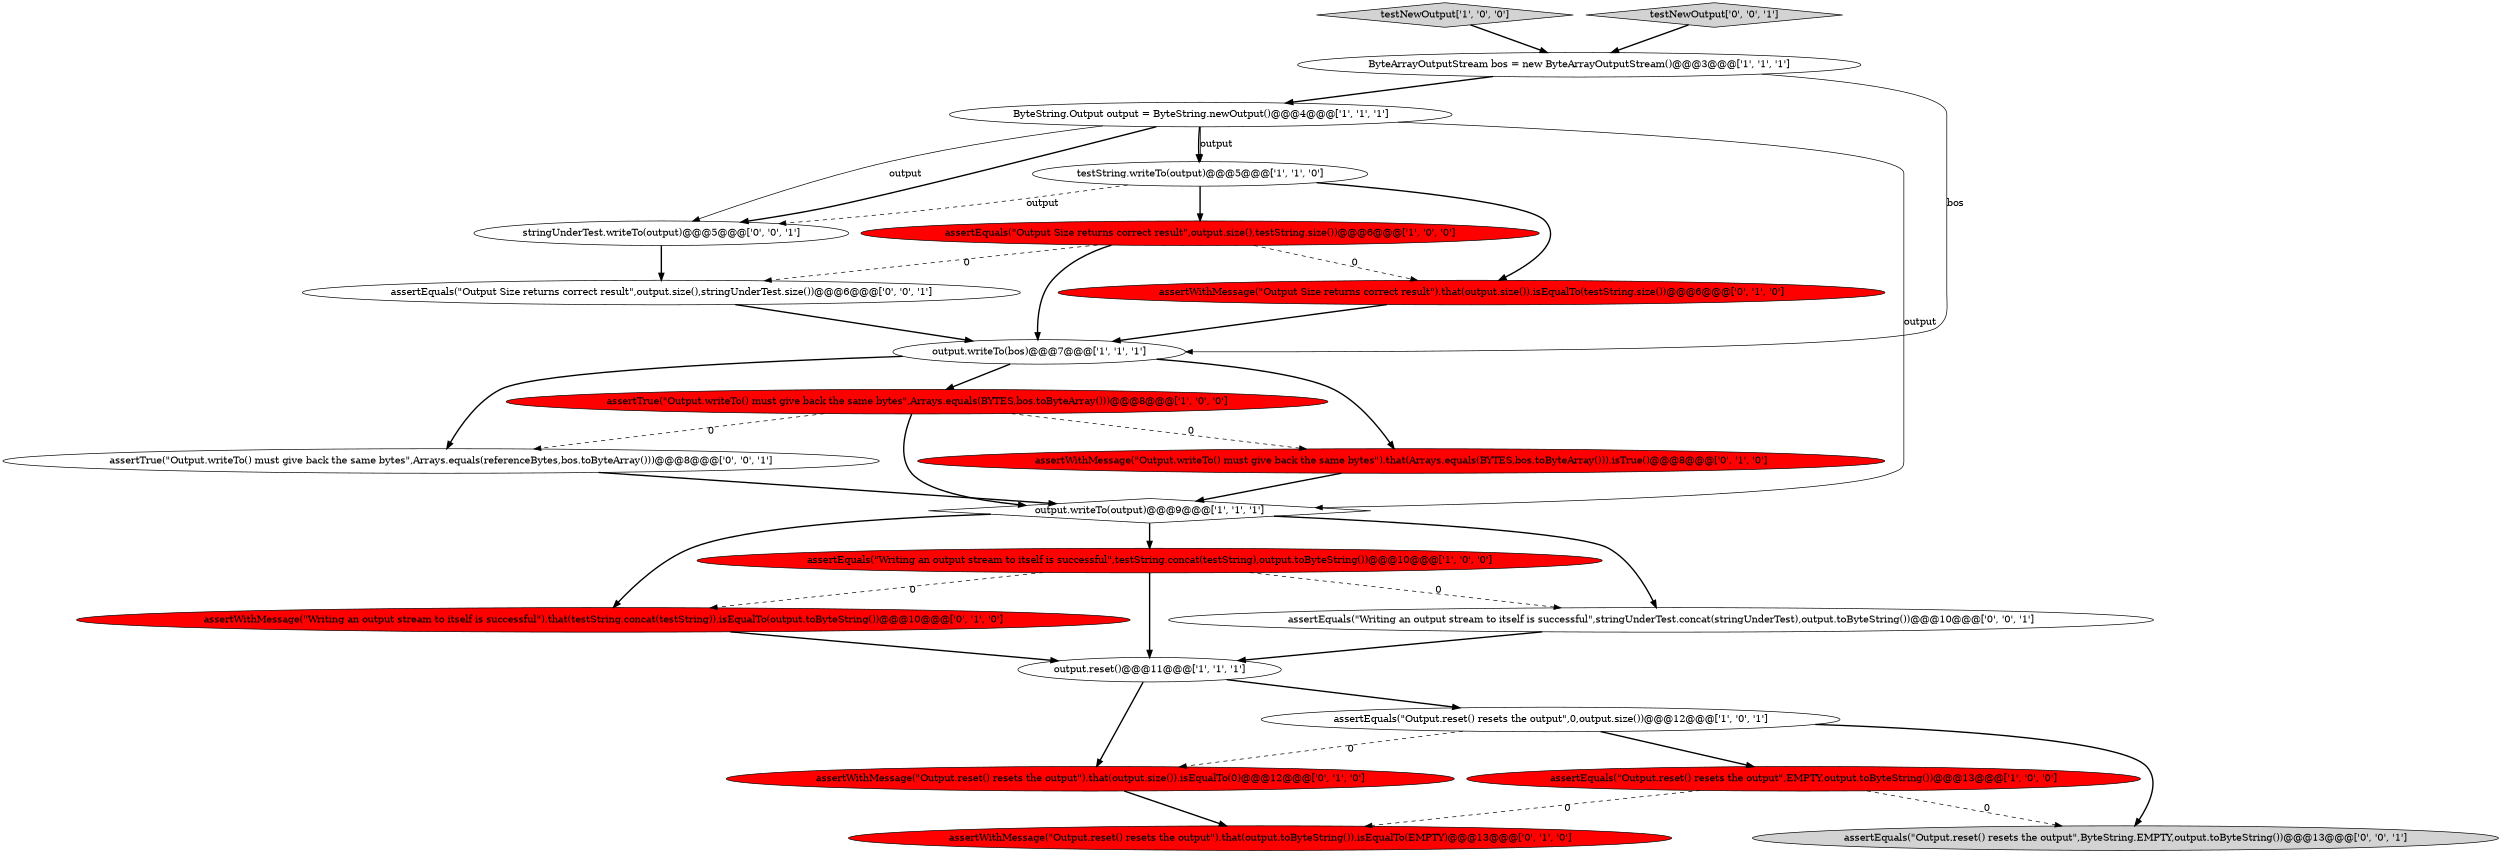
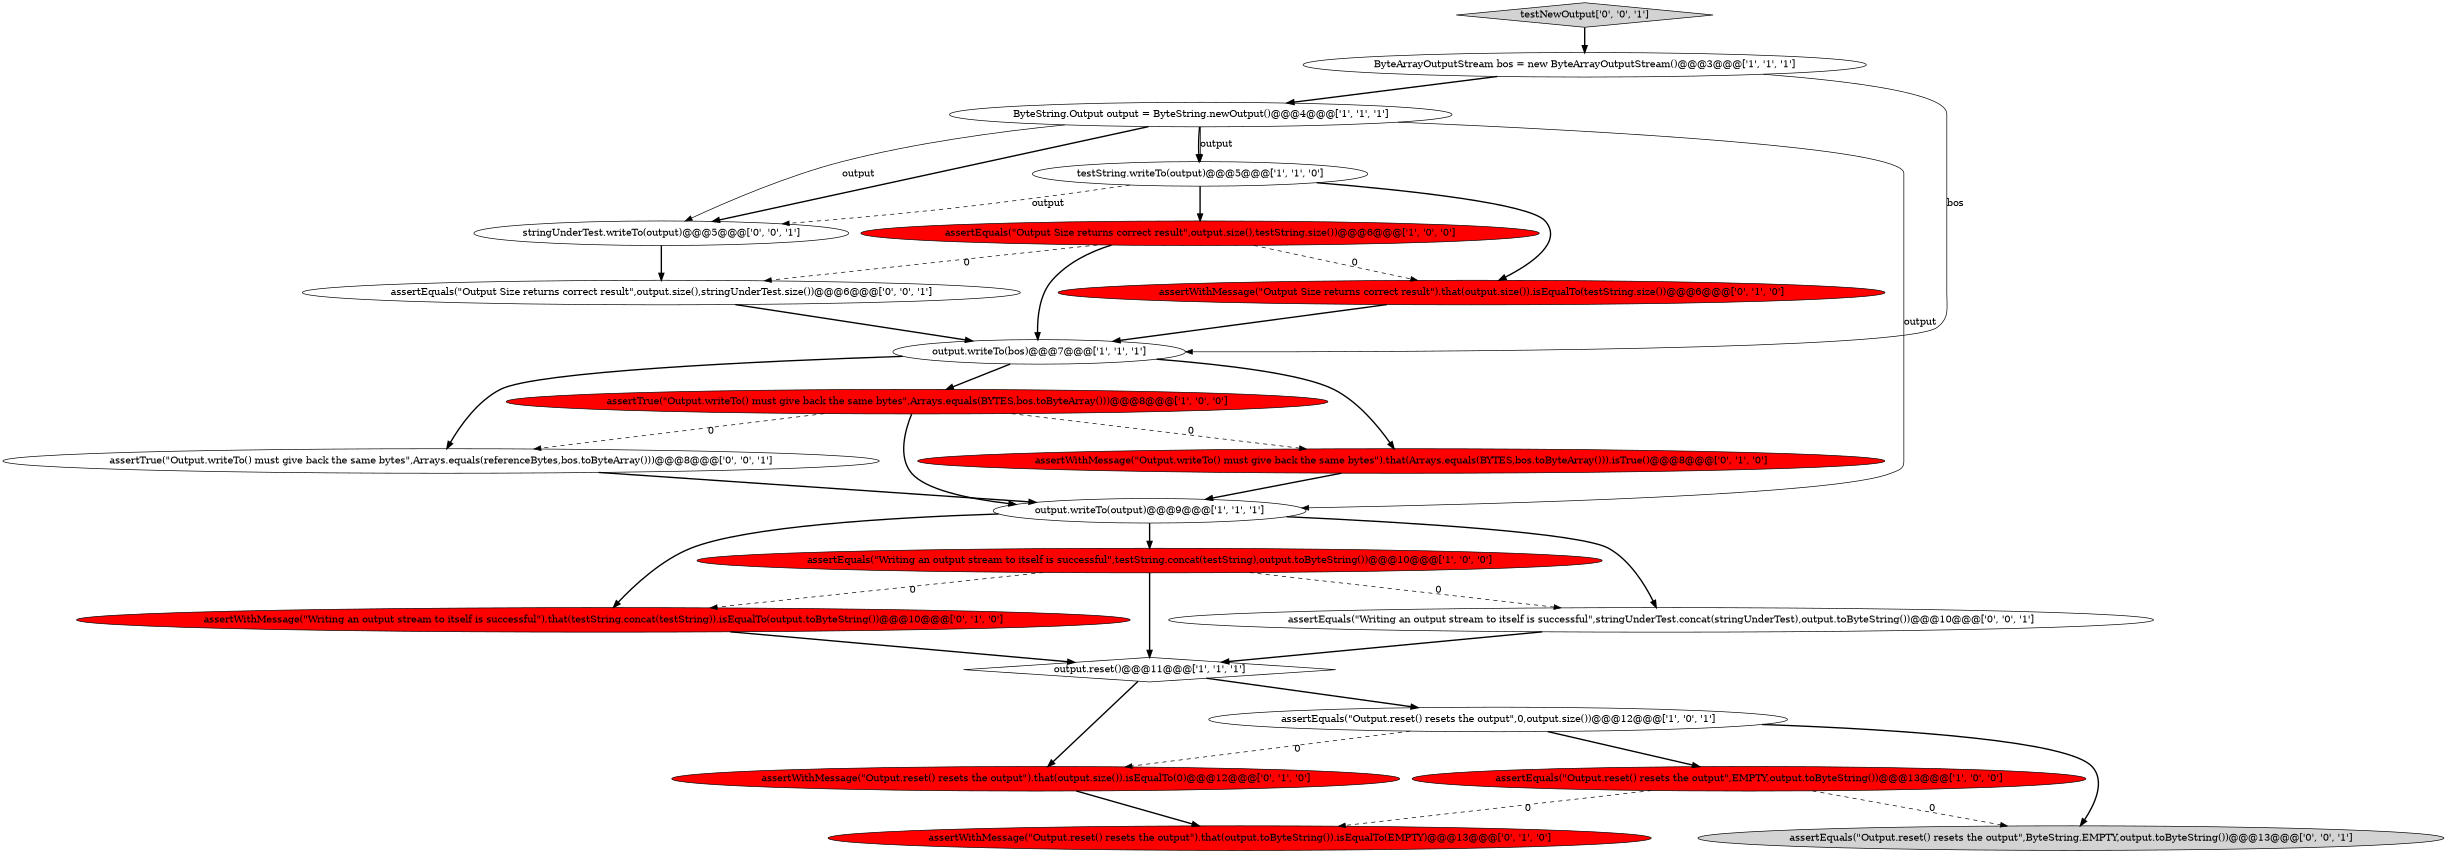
node "testNewOutput['1', '0', '0']": removed
node "output.writeTo(output)@@@9@@@['1', '1', '1']": shape diamond -> ellipse
node "output.reset()@@@11@@@['1', '1', '1']": shape ellipse -> diamond
